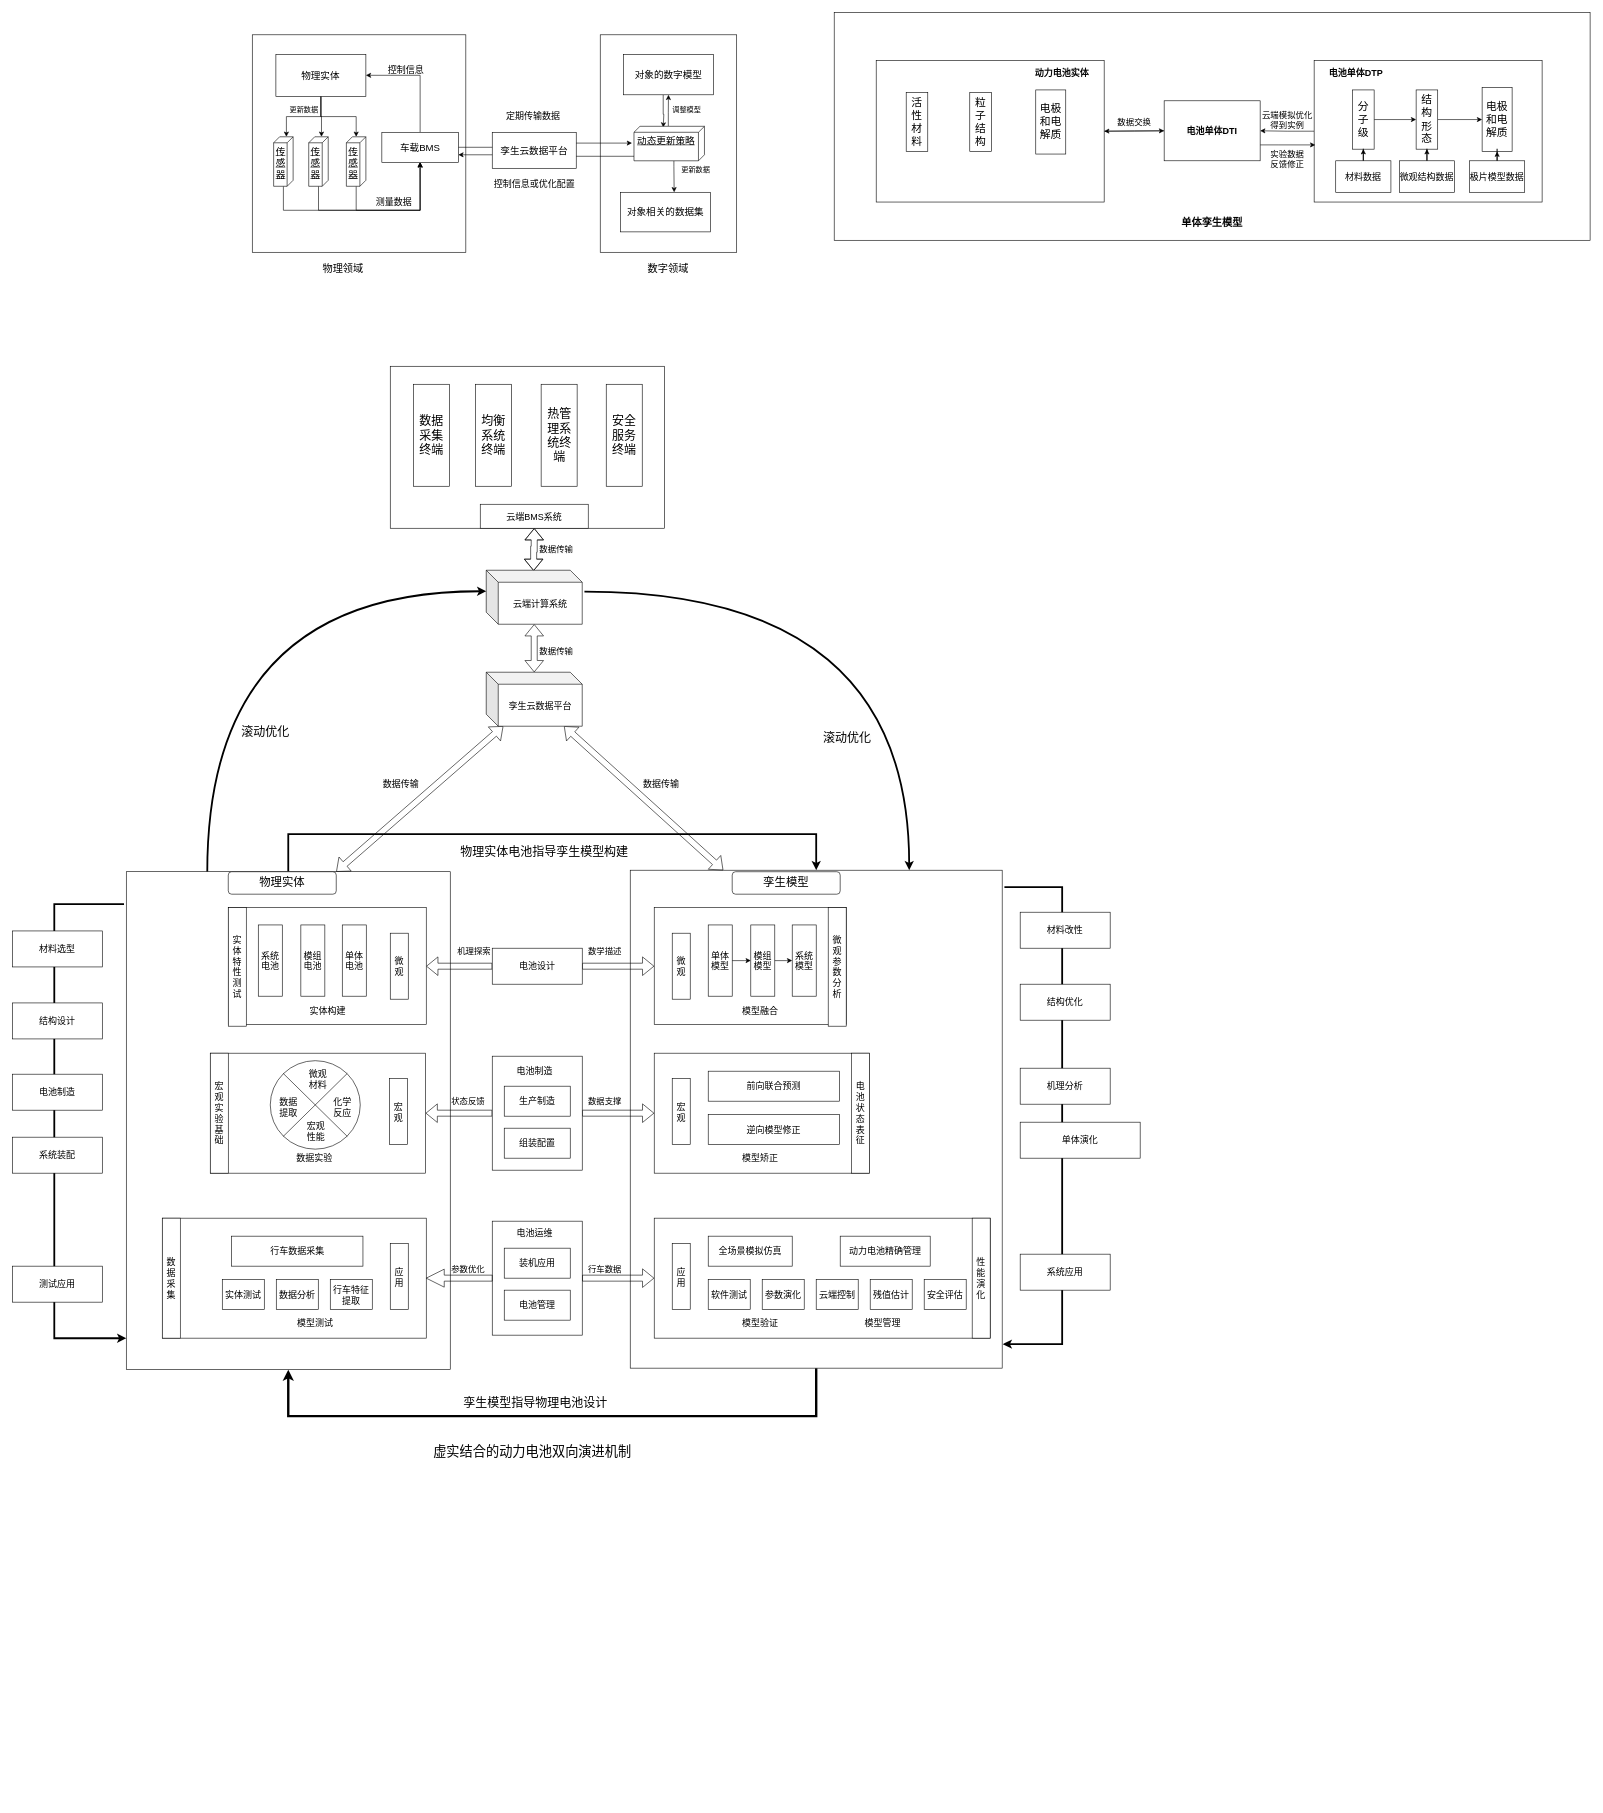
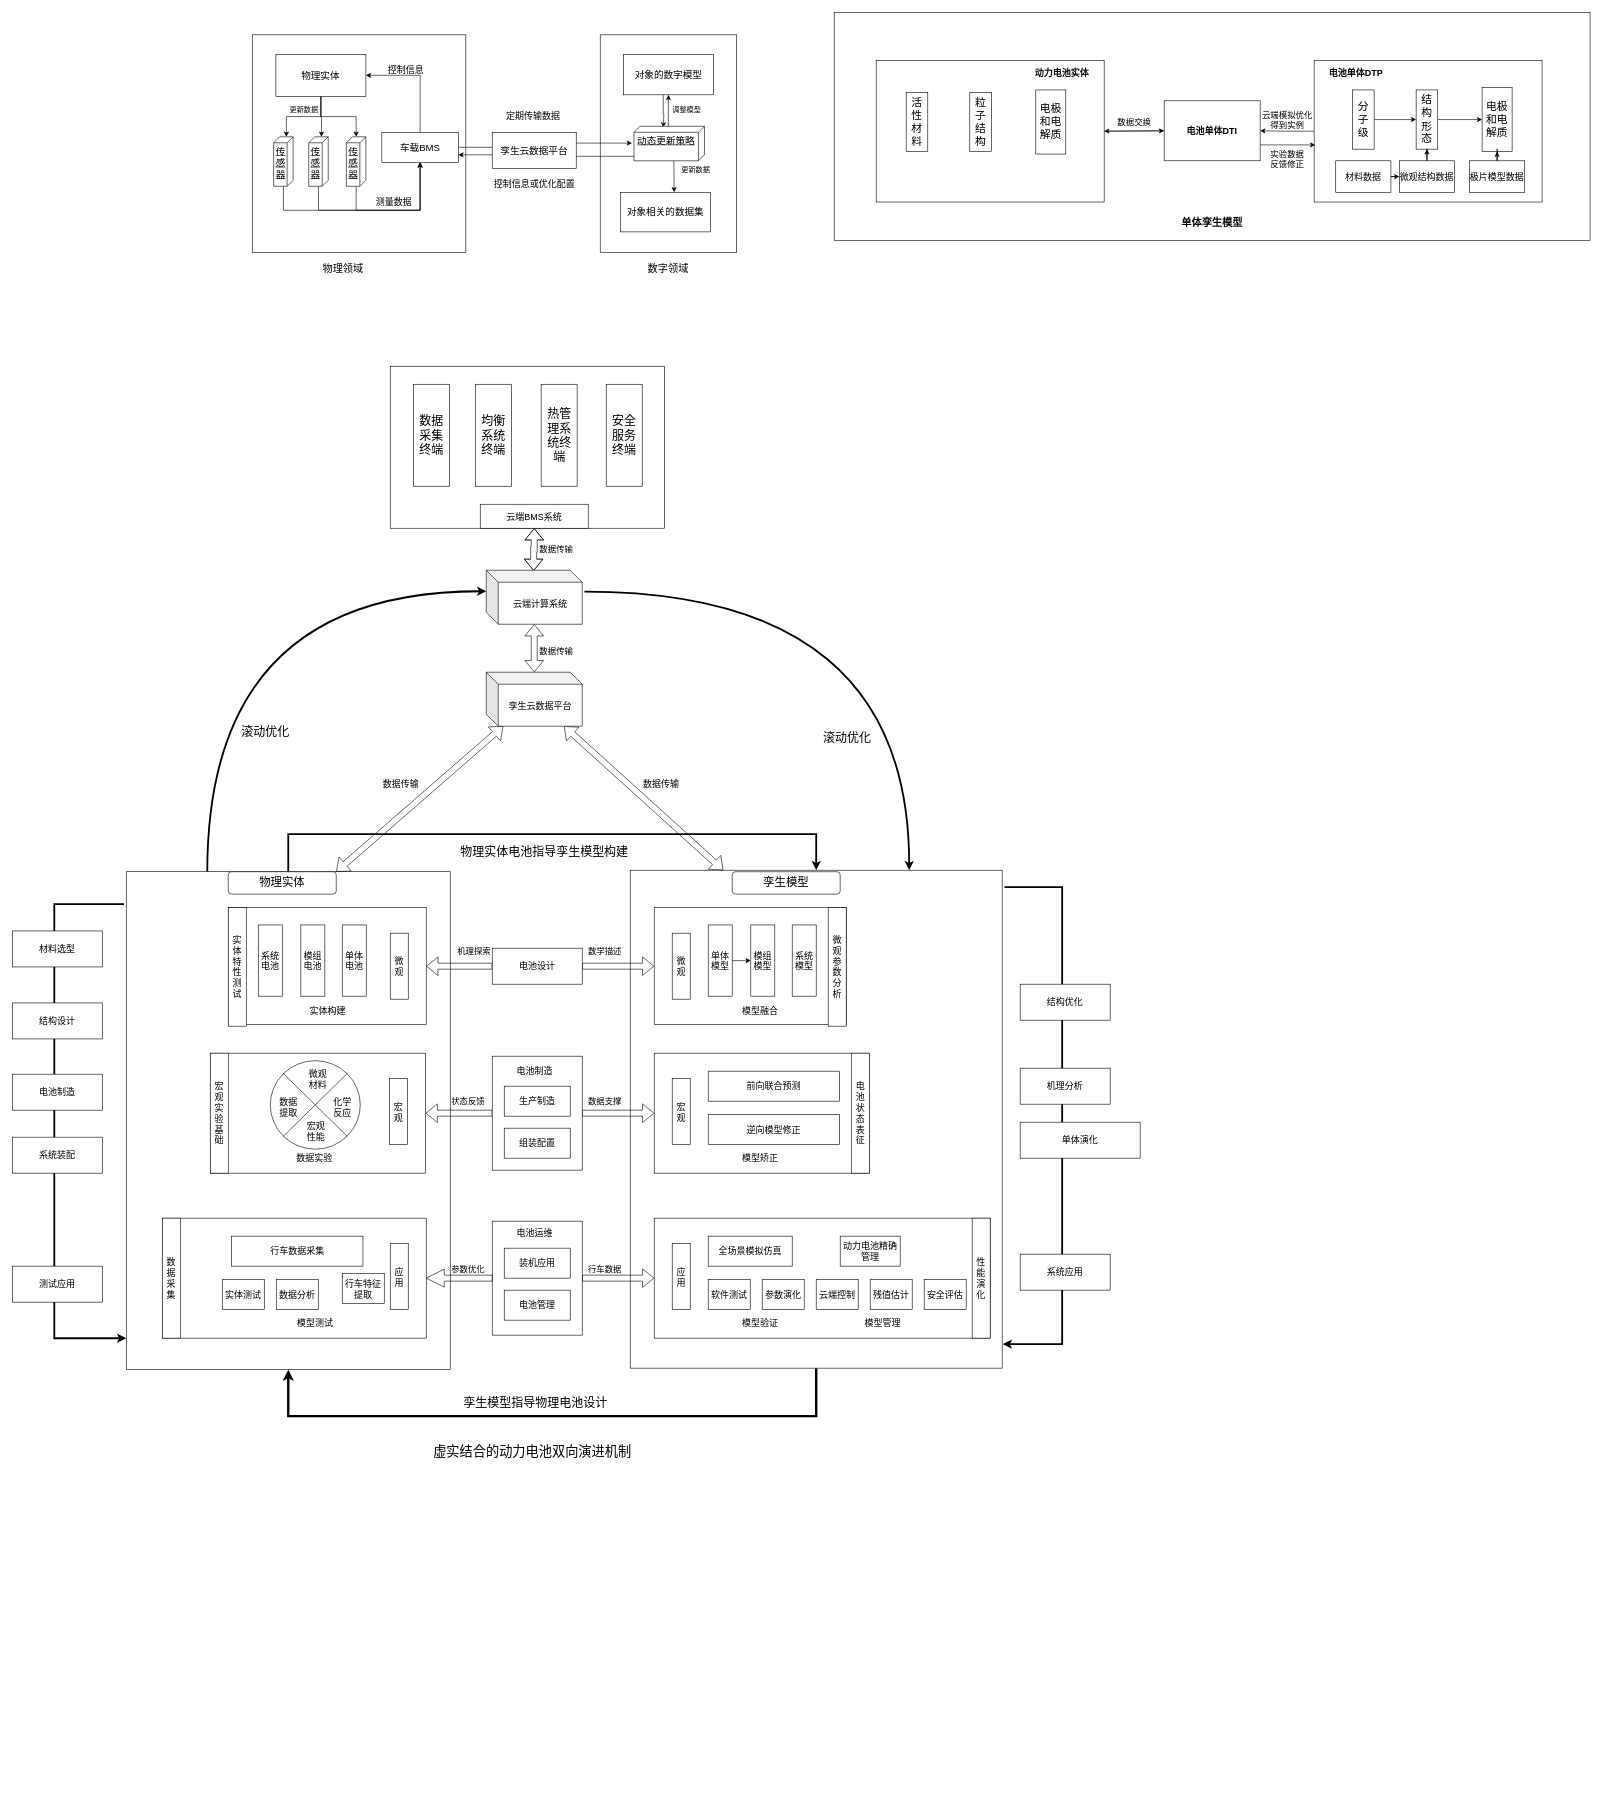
edge "材料数据" -> "分子级": now "材料数据" -> "微观结构数据"
node "材料改性": removed
edge "模组模型" -> "系统模型": removed
node "动力电池精确管理": size 90x30 -> 60x30
node "行车特征提取": moved (351, 1295) -> (363, 1289)
